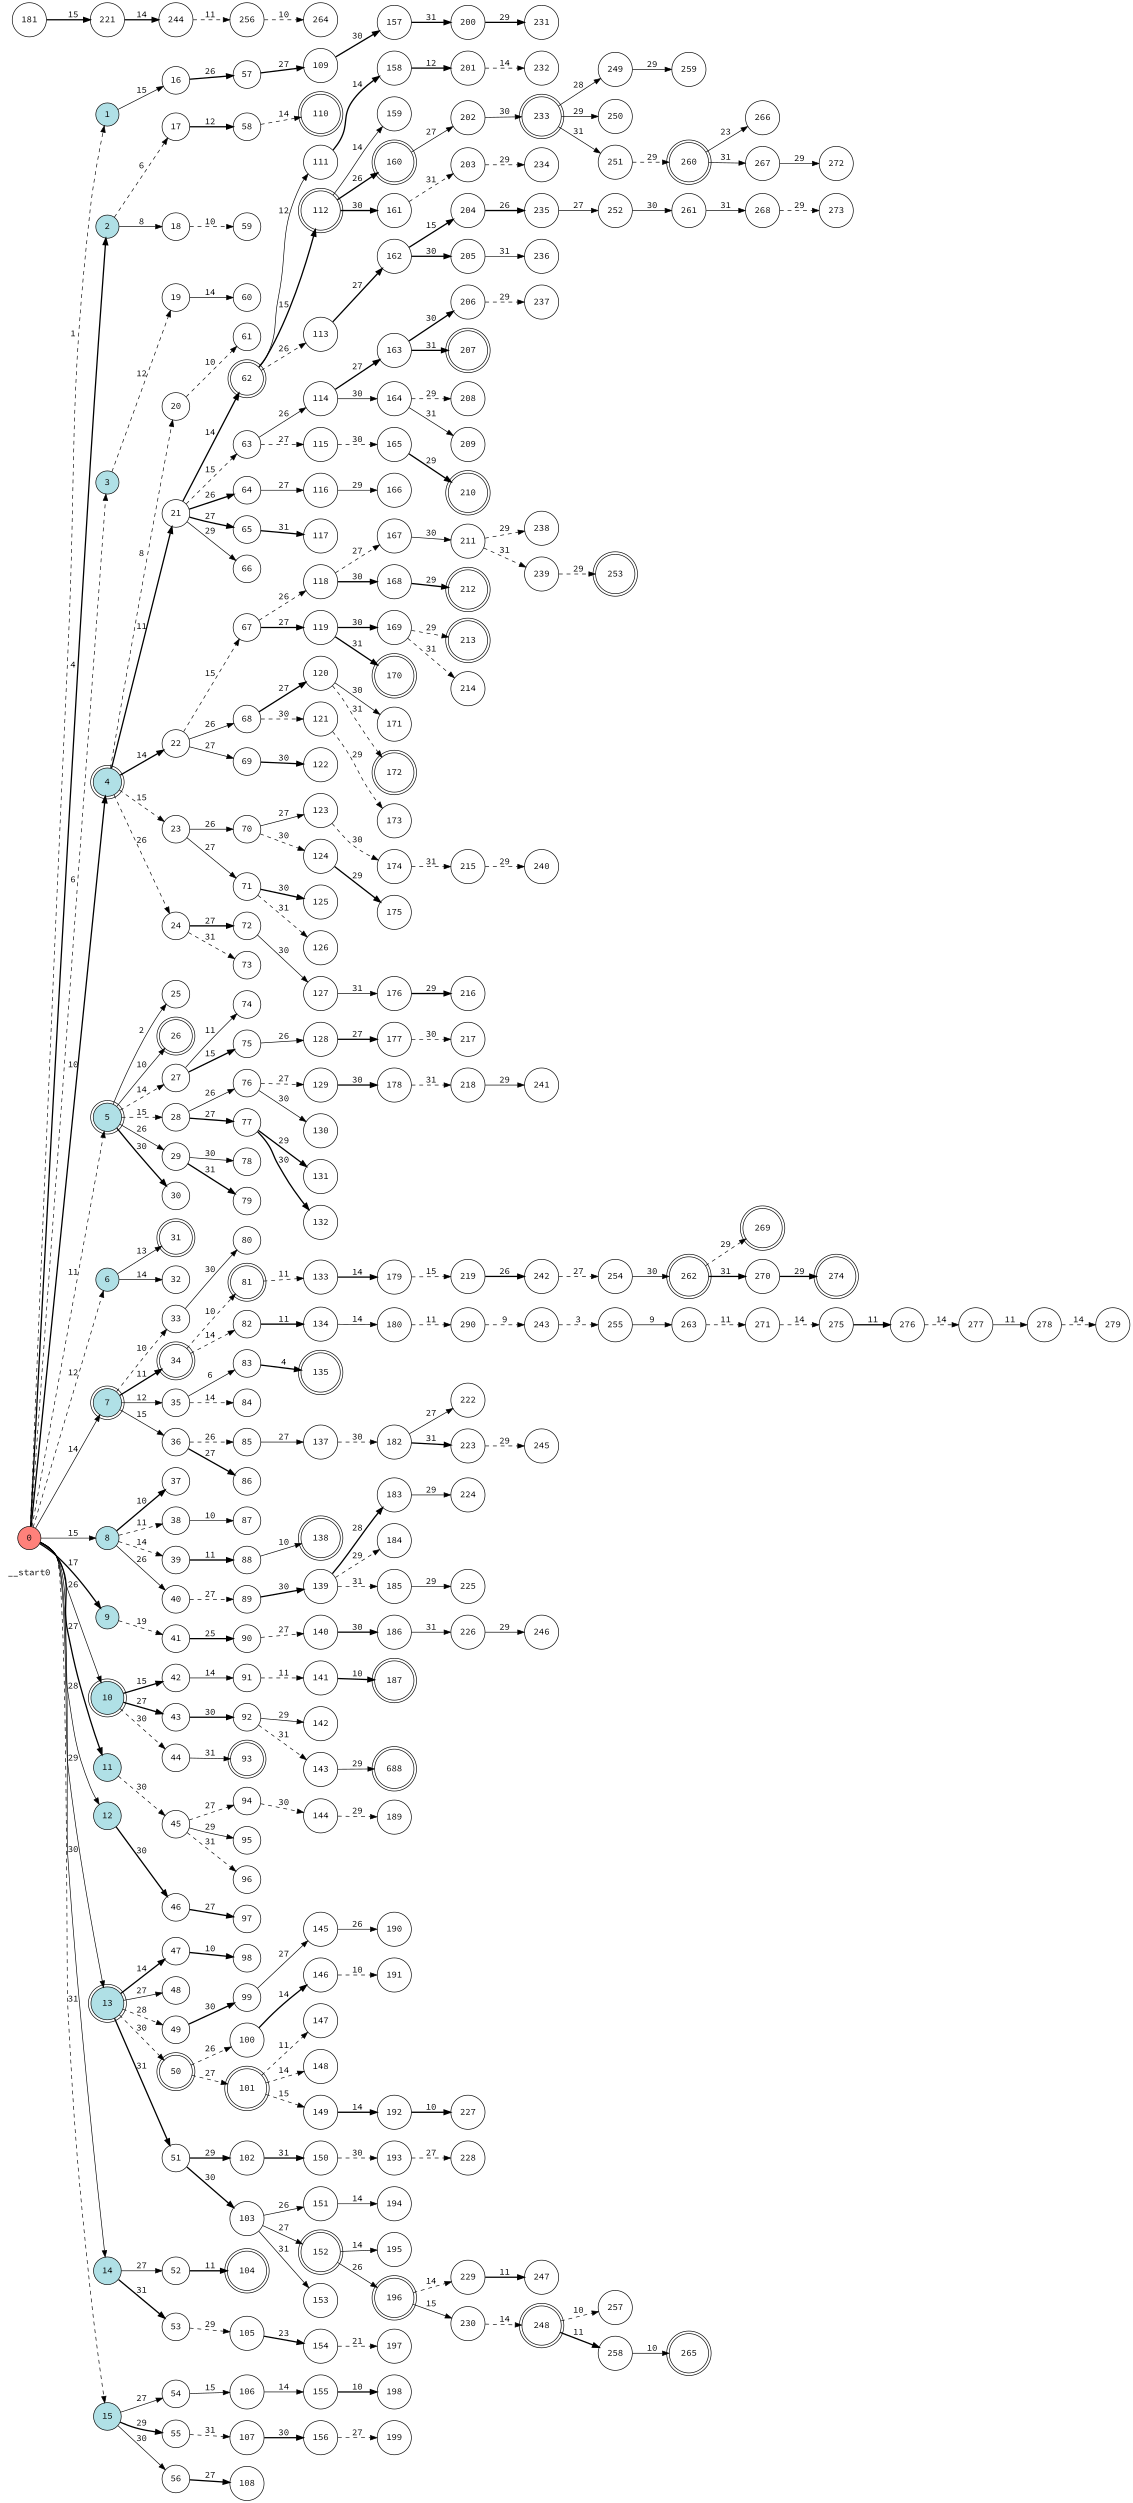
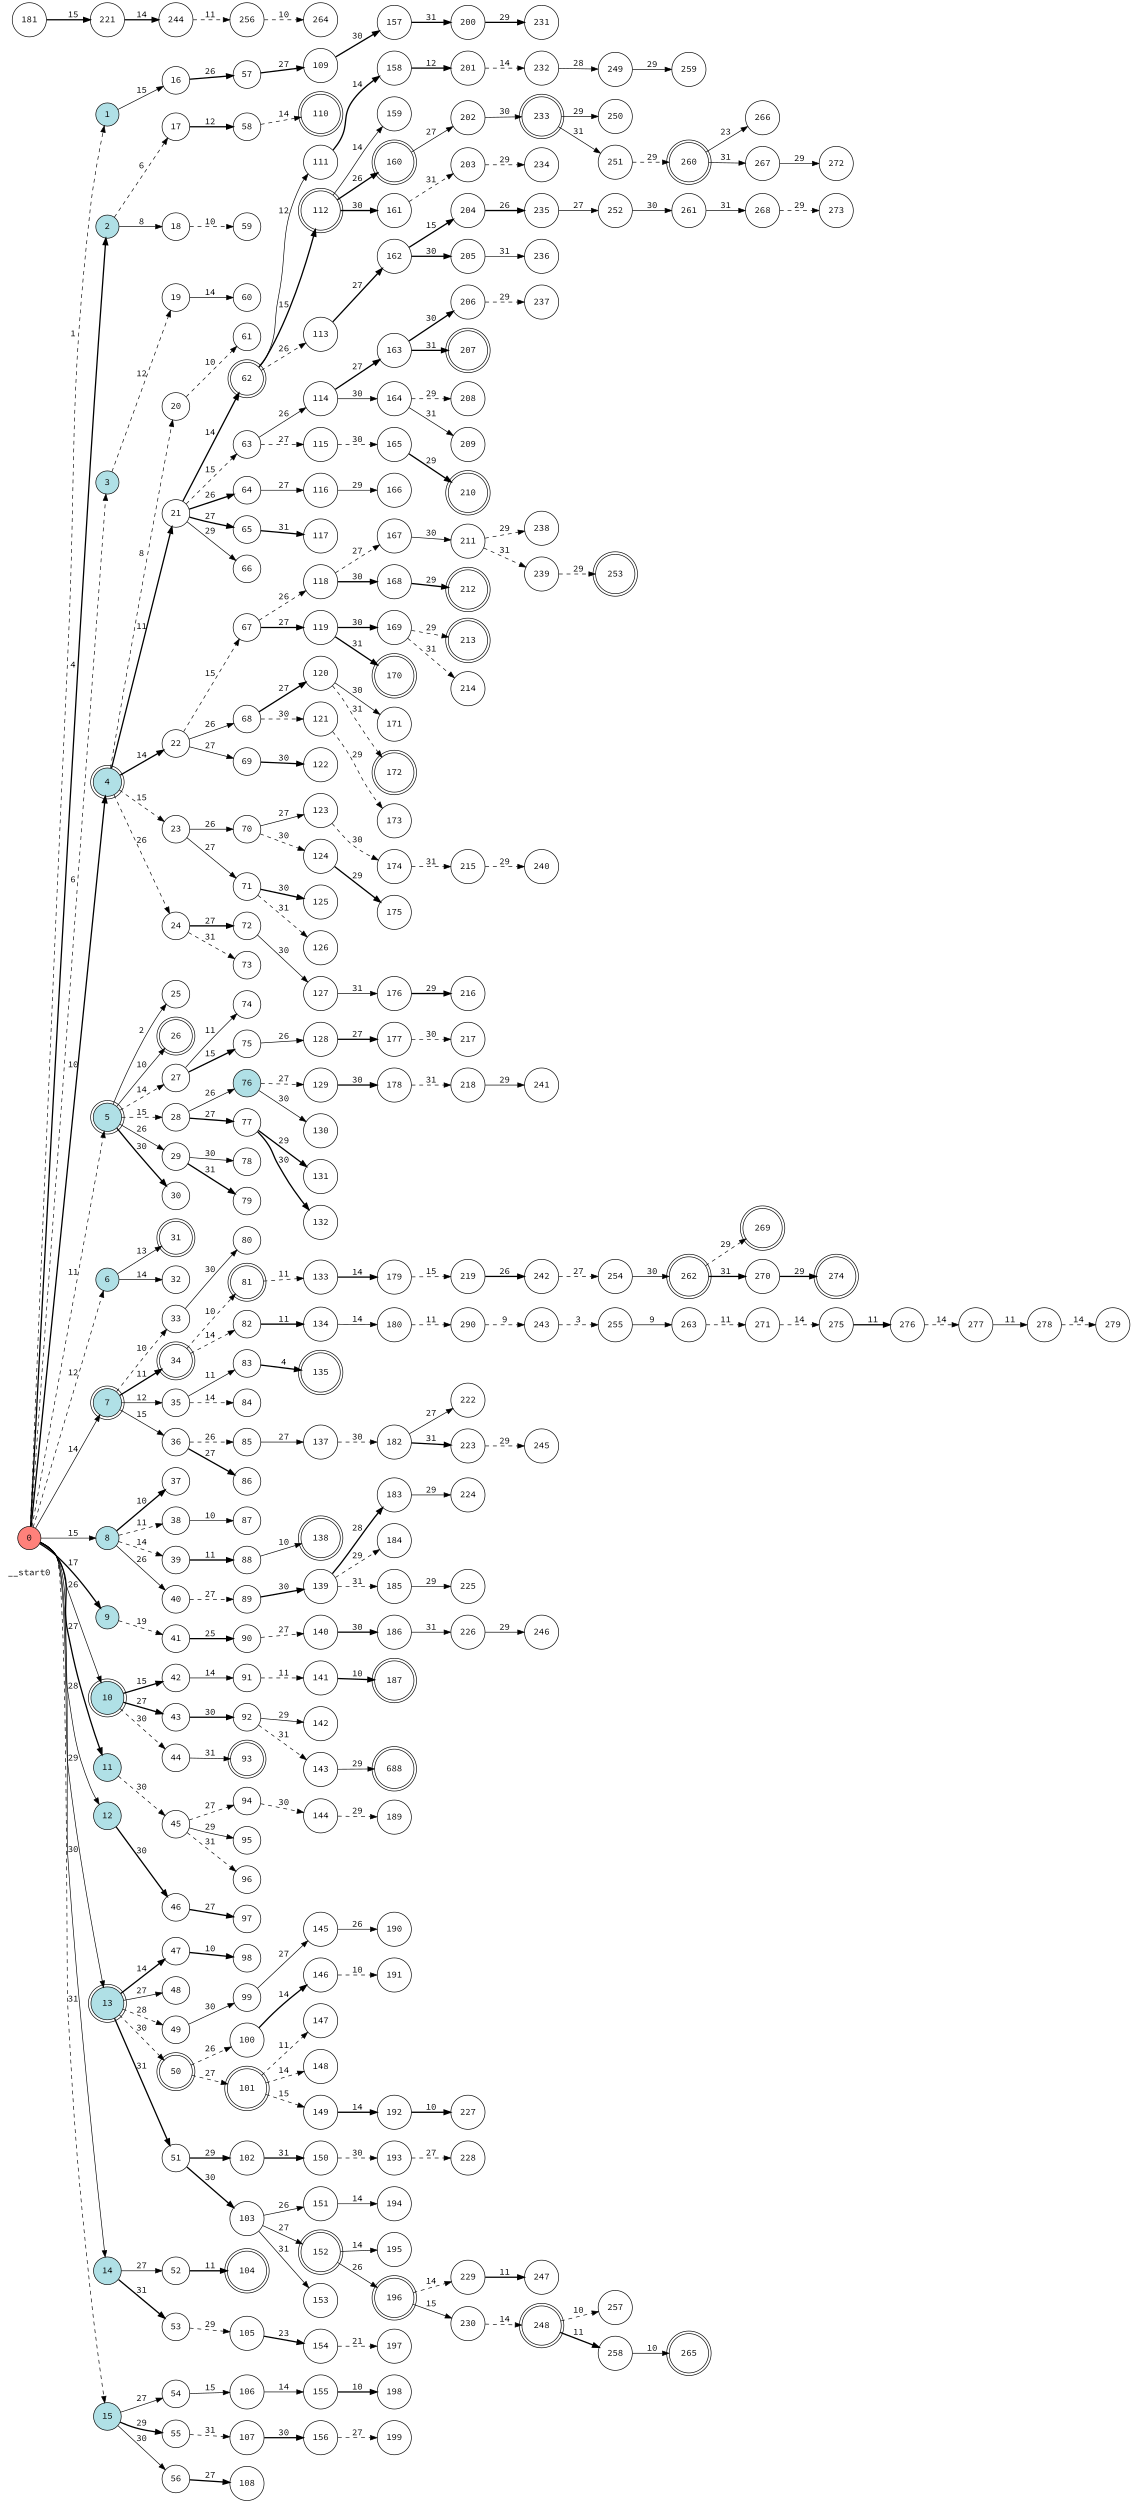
edge "233" -> "249": now "232" -> "249"
node "76": fillcolor white -> powderblue
edge "35" -> "83": label "6" -> "11"
edge "49" -> "99": style bold -> solid
